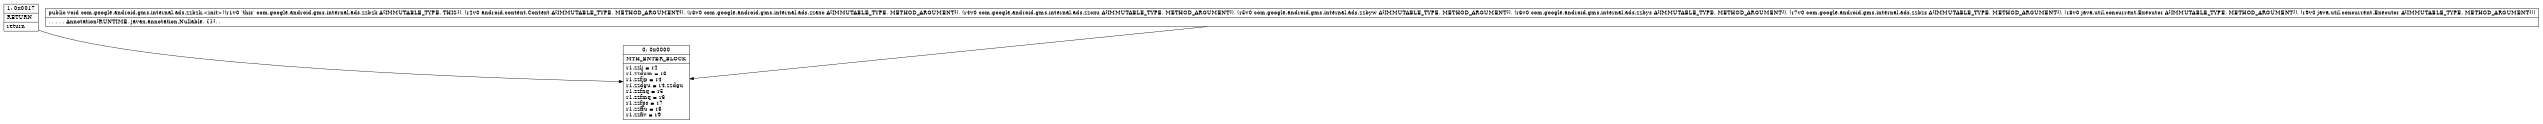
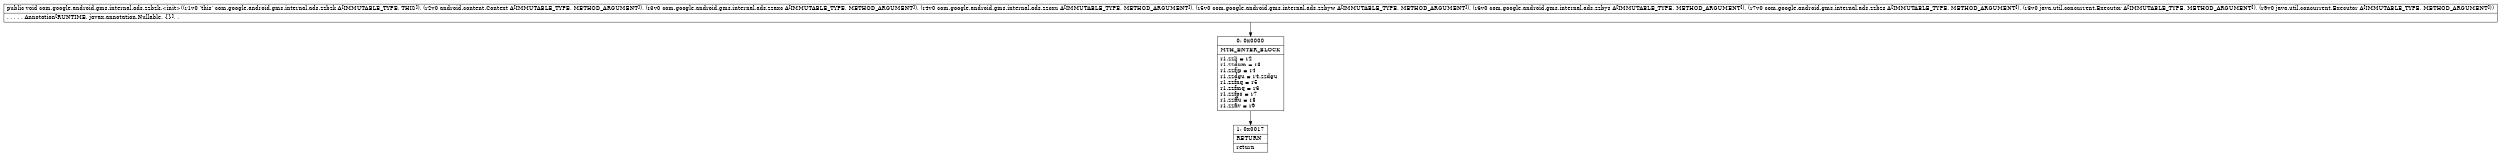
edge "1: 0x0017" -> "0: 0x0000": reversed
